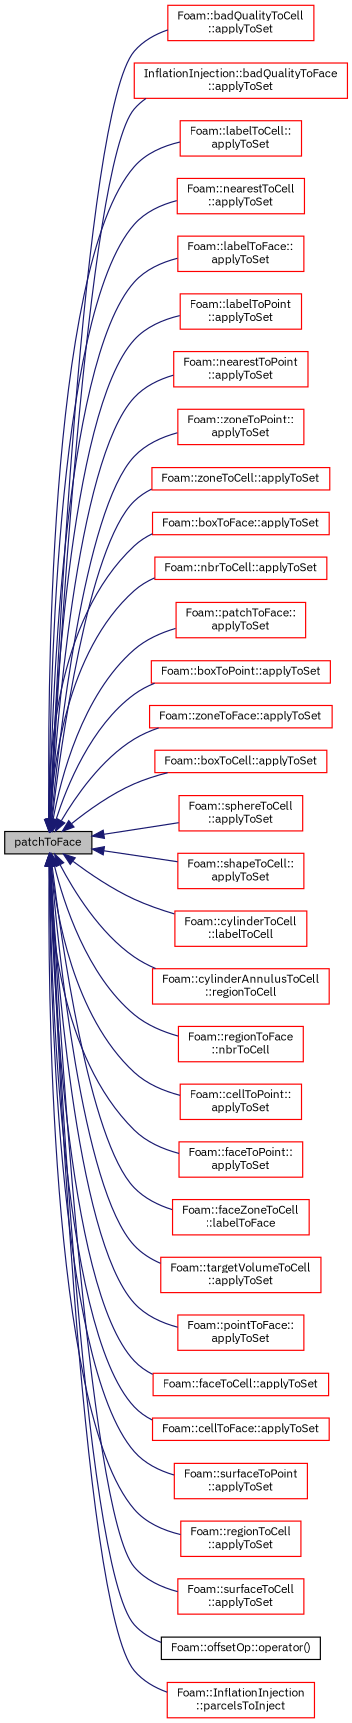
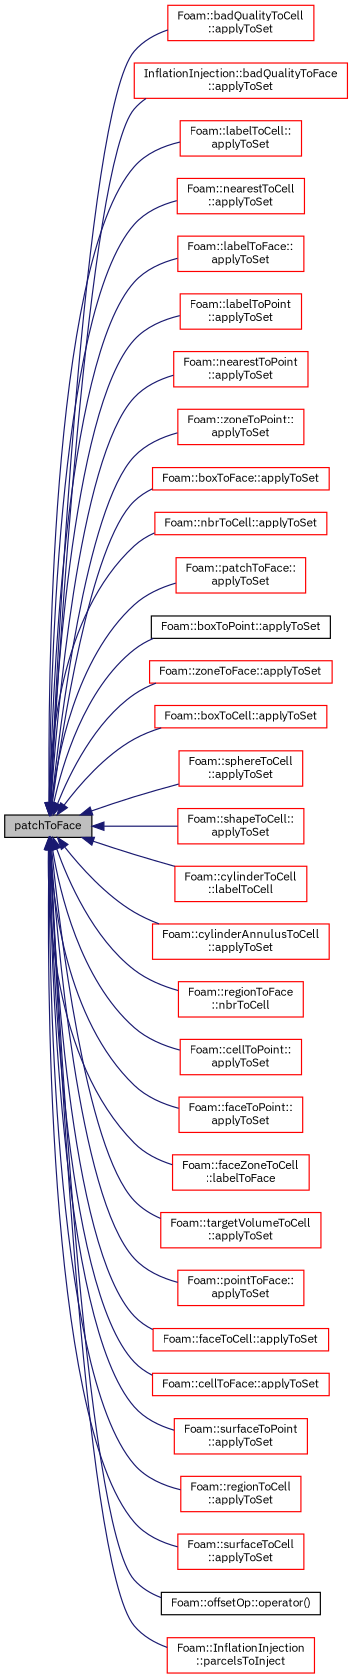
node "Foam::zoneToCell::applyToSet": removed
node "Foam::boxToPoint::applyToSet": color red -> black
node "Foam::cylinderAnnulusToCell ::regionToCell": label "Foam::cylinderAnnulusToCell ::regionToCell" -> "Foam::cylinderAnnulusToCell ::applyToSet"
